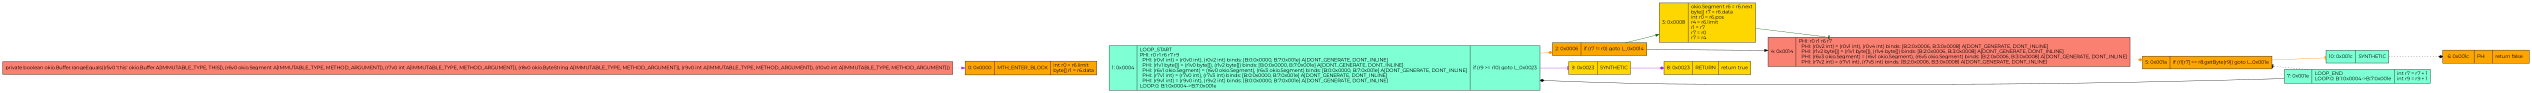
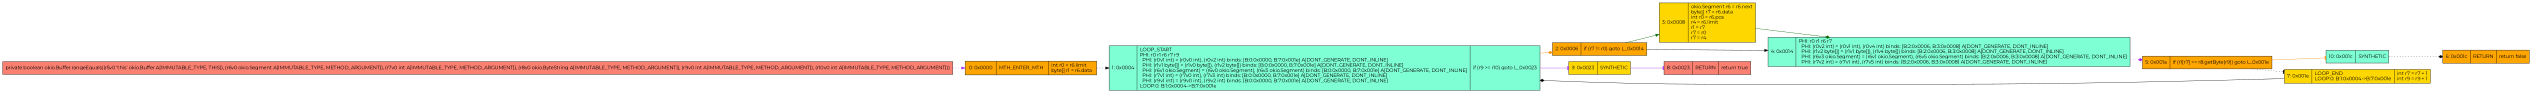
edge "3: 0x0008" -> "4: 0x0014": arrowhead tee -> diamond
node "4: 0x0014": fillcolor salmon -> aquamarine
node "6: 0x001c": text "PHI" -> "RETURN"
edge "4: 0x0014" -> "5: 0x001a": color darkorange -> purple
node "0: 0x0000": text "MTH_ENTER_BLOCK" -> "MTH_ENTER_MTH"
edge "0: 0x0000" -> "1: 0x0004": added
edge "9: 0x0023" -> "8: 0x0023": arrowhead diamond -> tee
node "8: 0x0023": fillcolor gold -> salmon
edge "7: 0x001e" -> "5: 0x001a": reversed
node "7: 0x001e": fillcolor aquamarine -> gold
